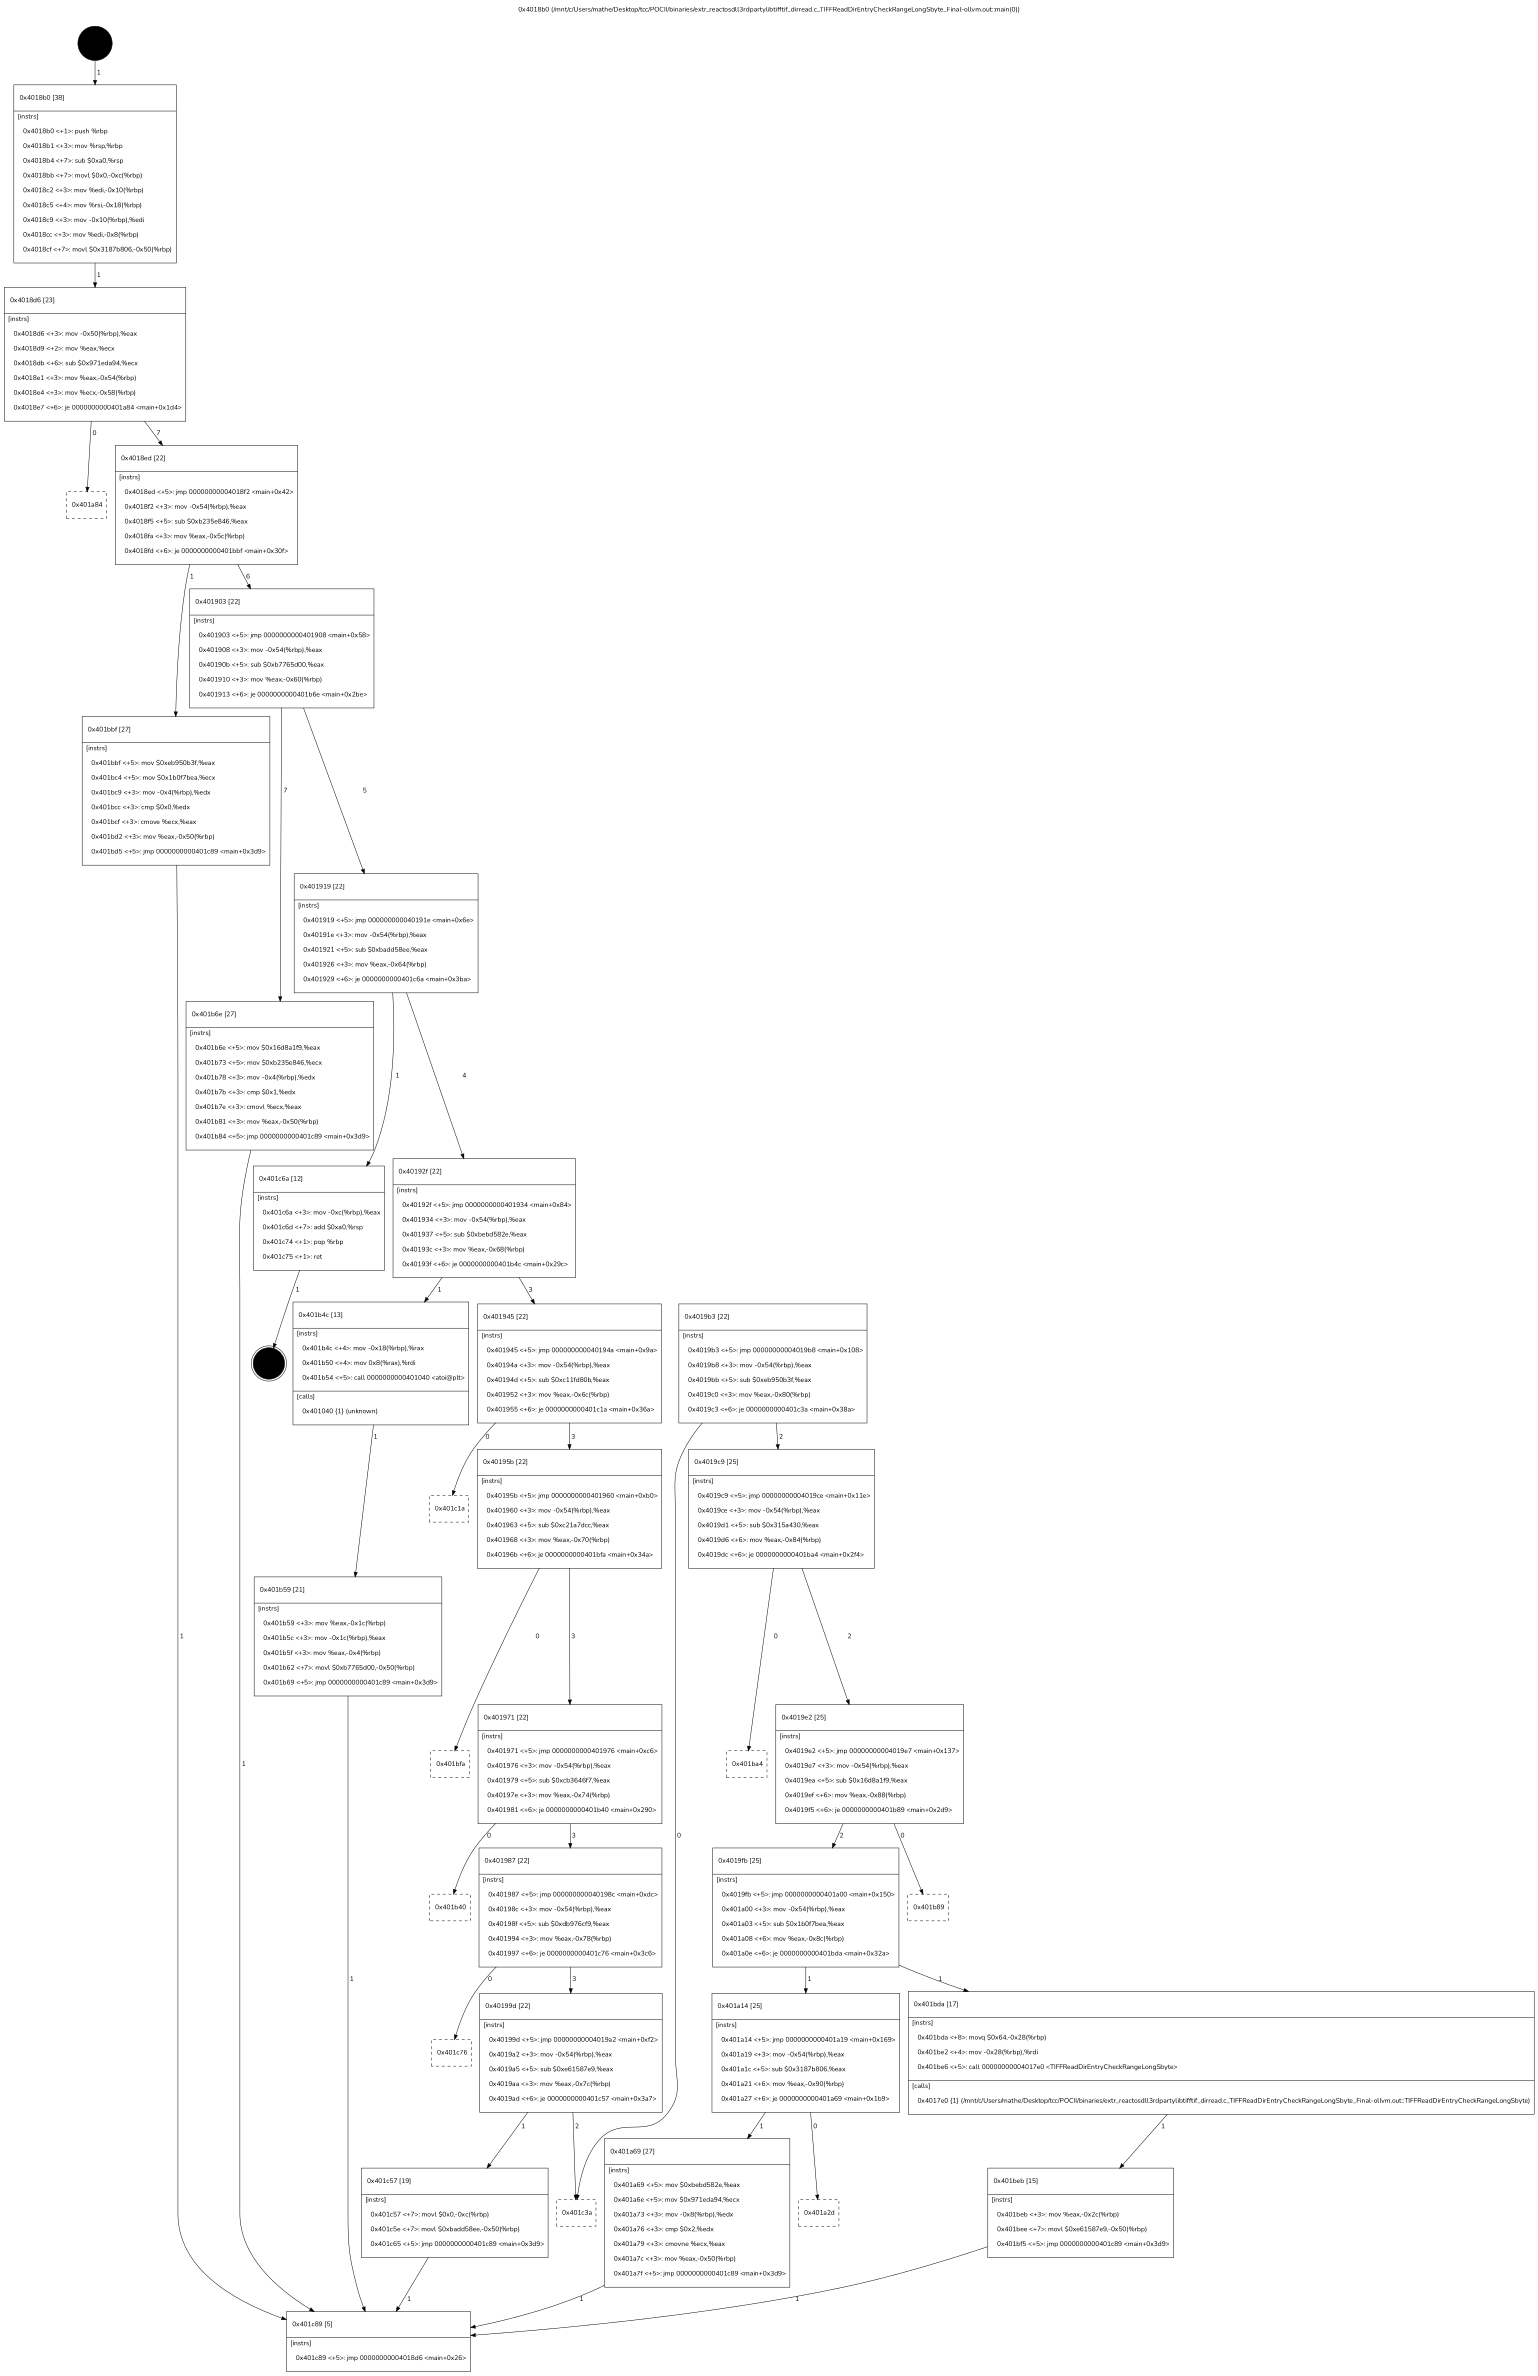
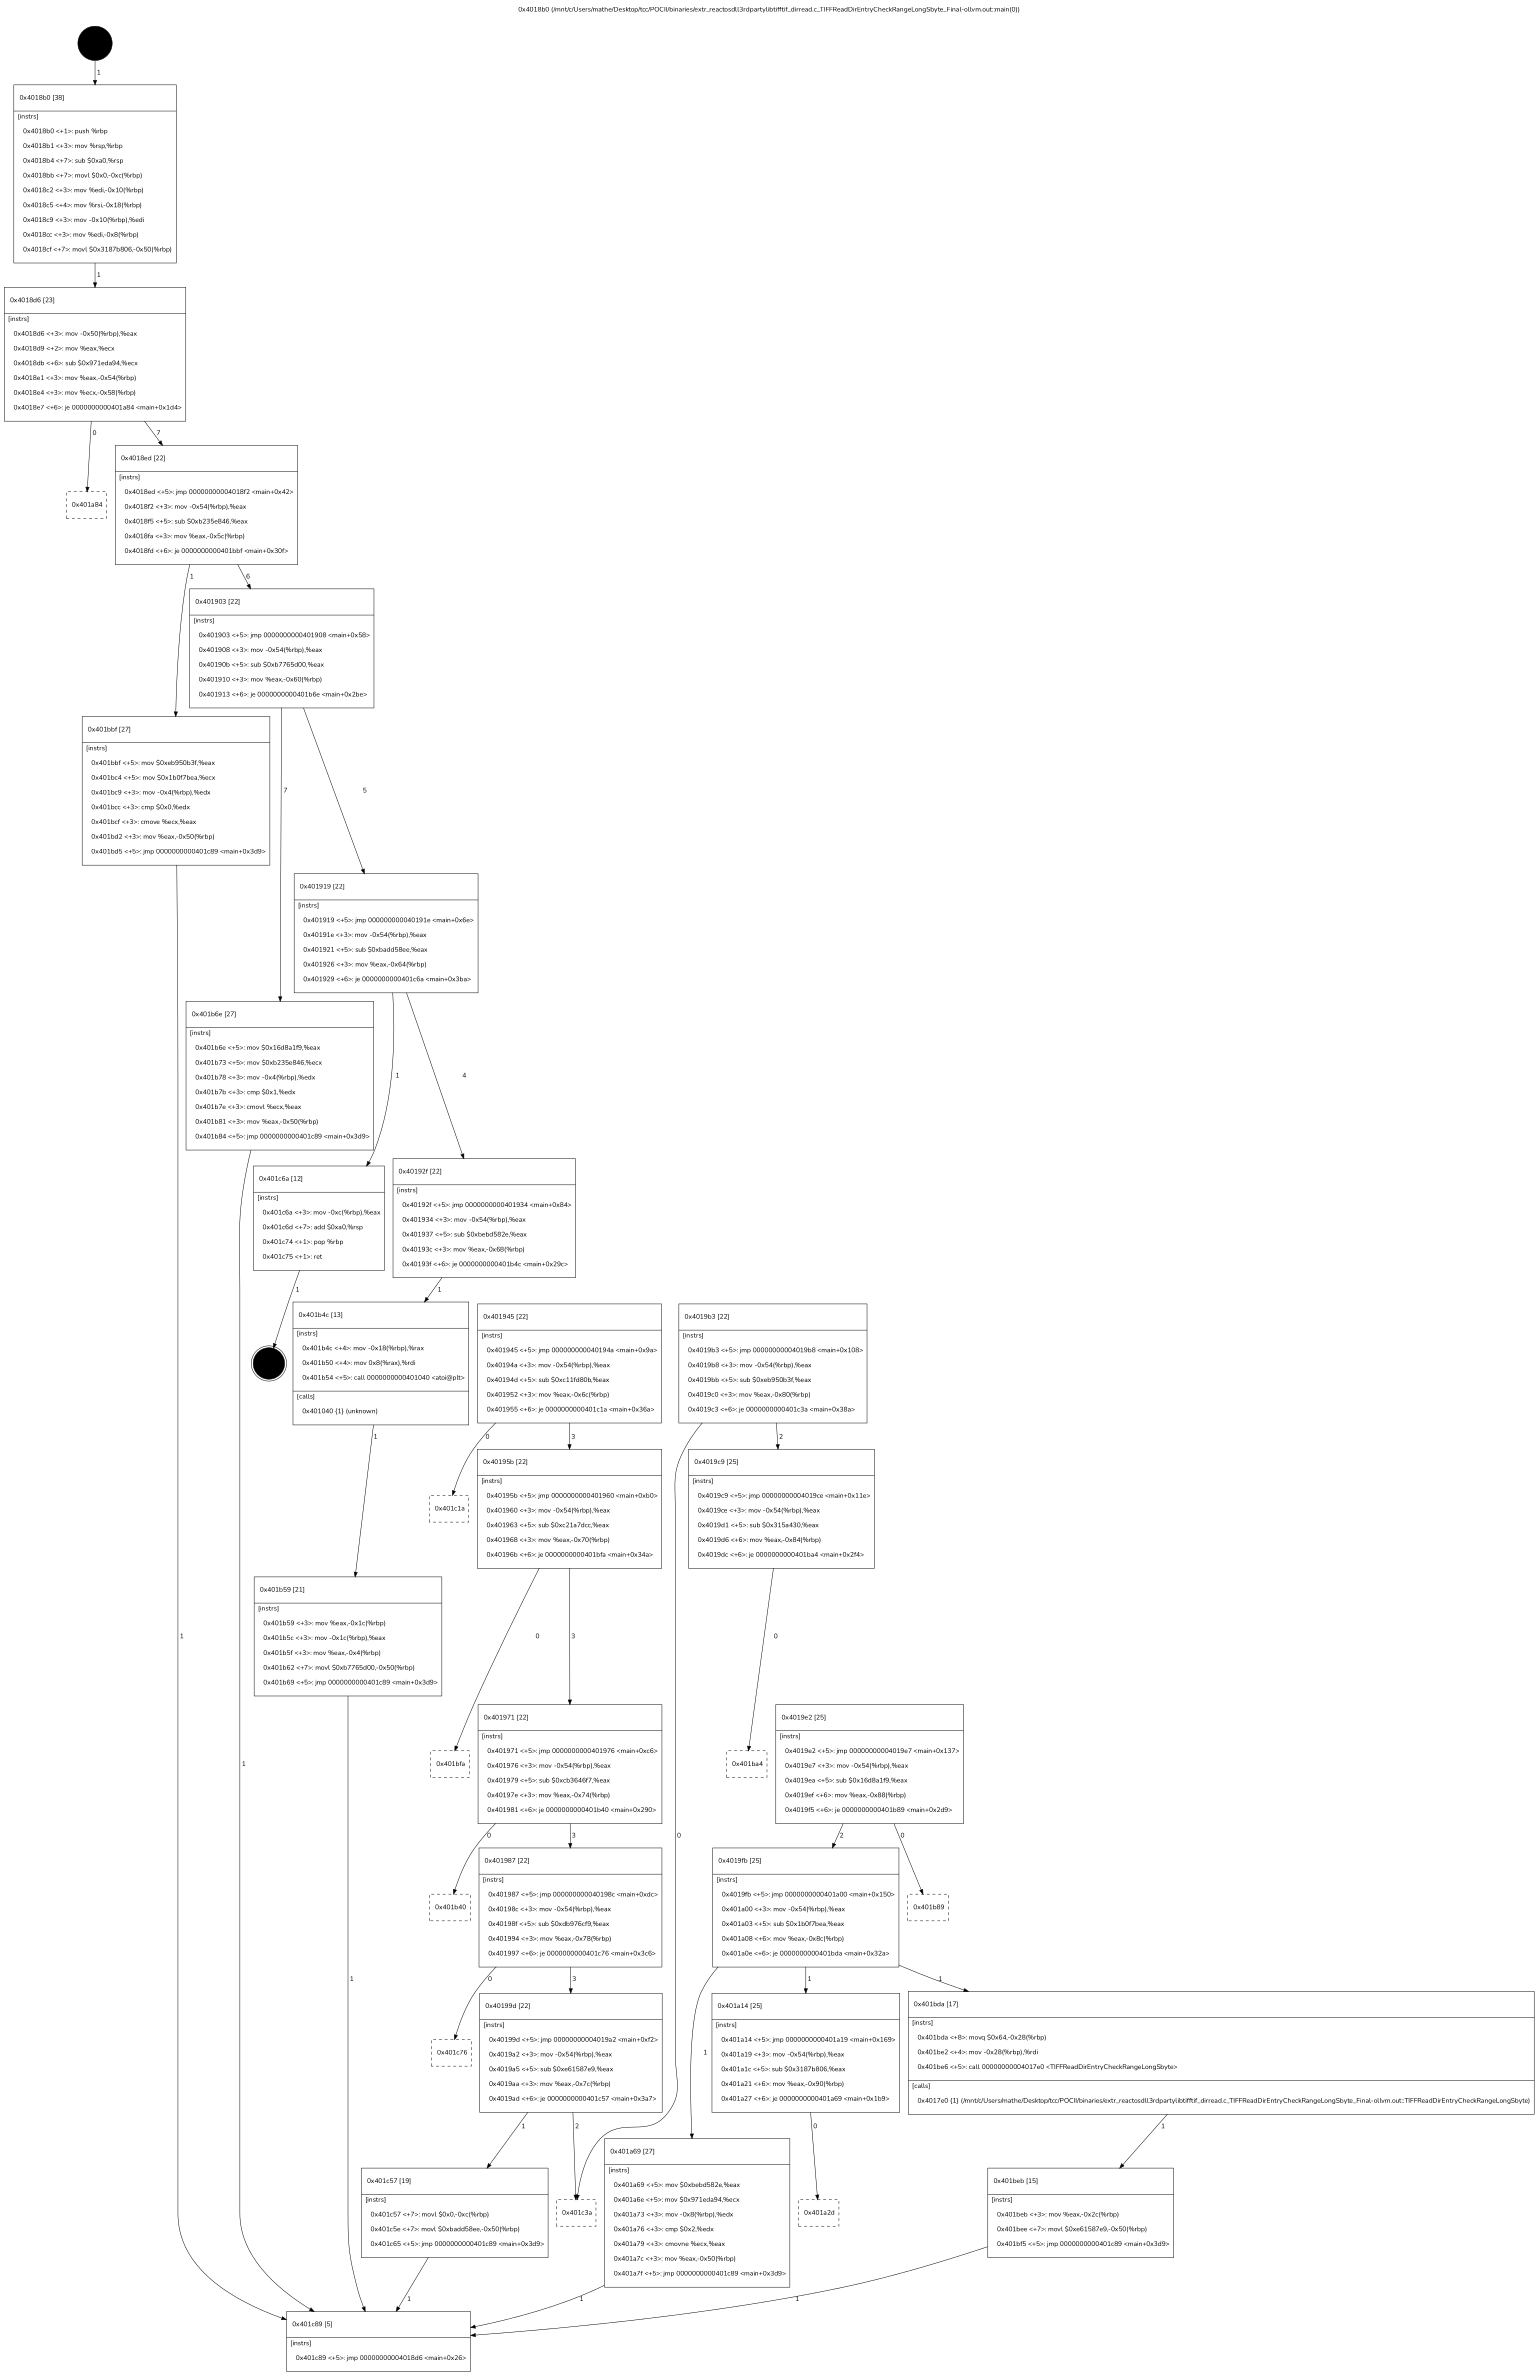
edge "0x40192f [22]" -> "0x401945 [22]": removed, label "3"
edge "0x4019c9 [25]" -> "0x4019e2 [25]": removed, label "2"
edge "0x401a14 [25]" -> "0x401a69 [27]": now "0x4019fb [25]" -> "0x401a69 [27]"
